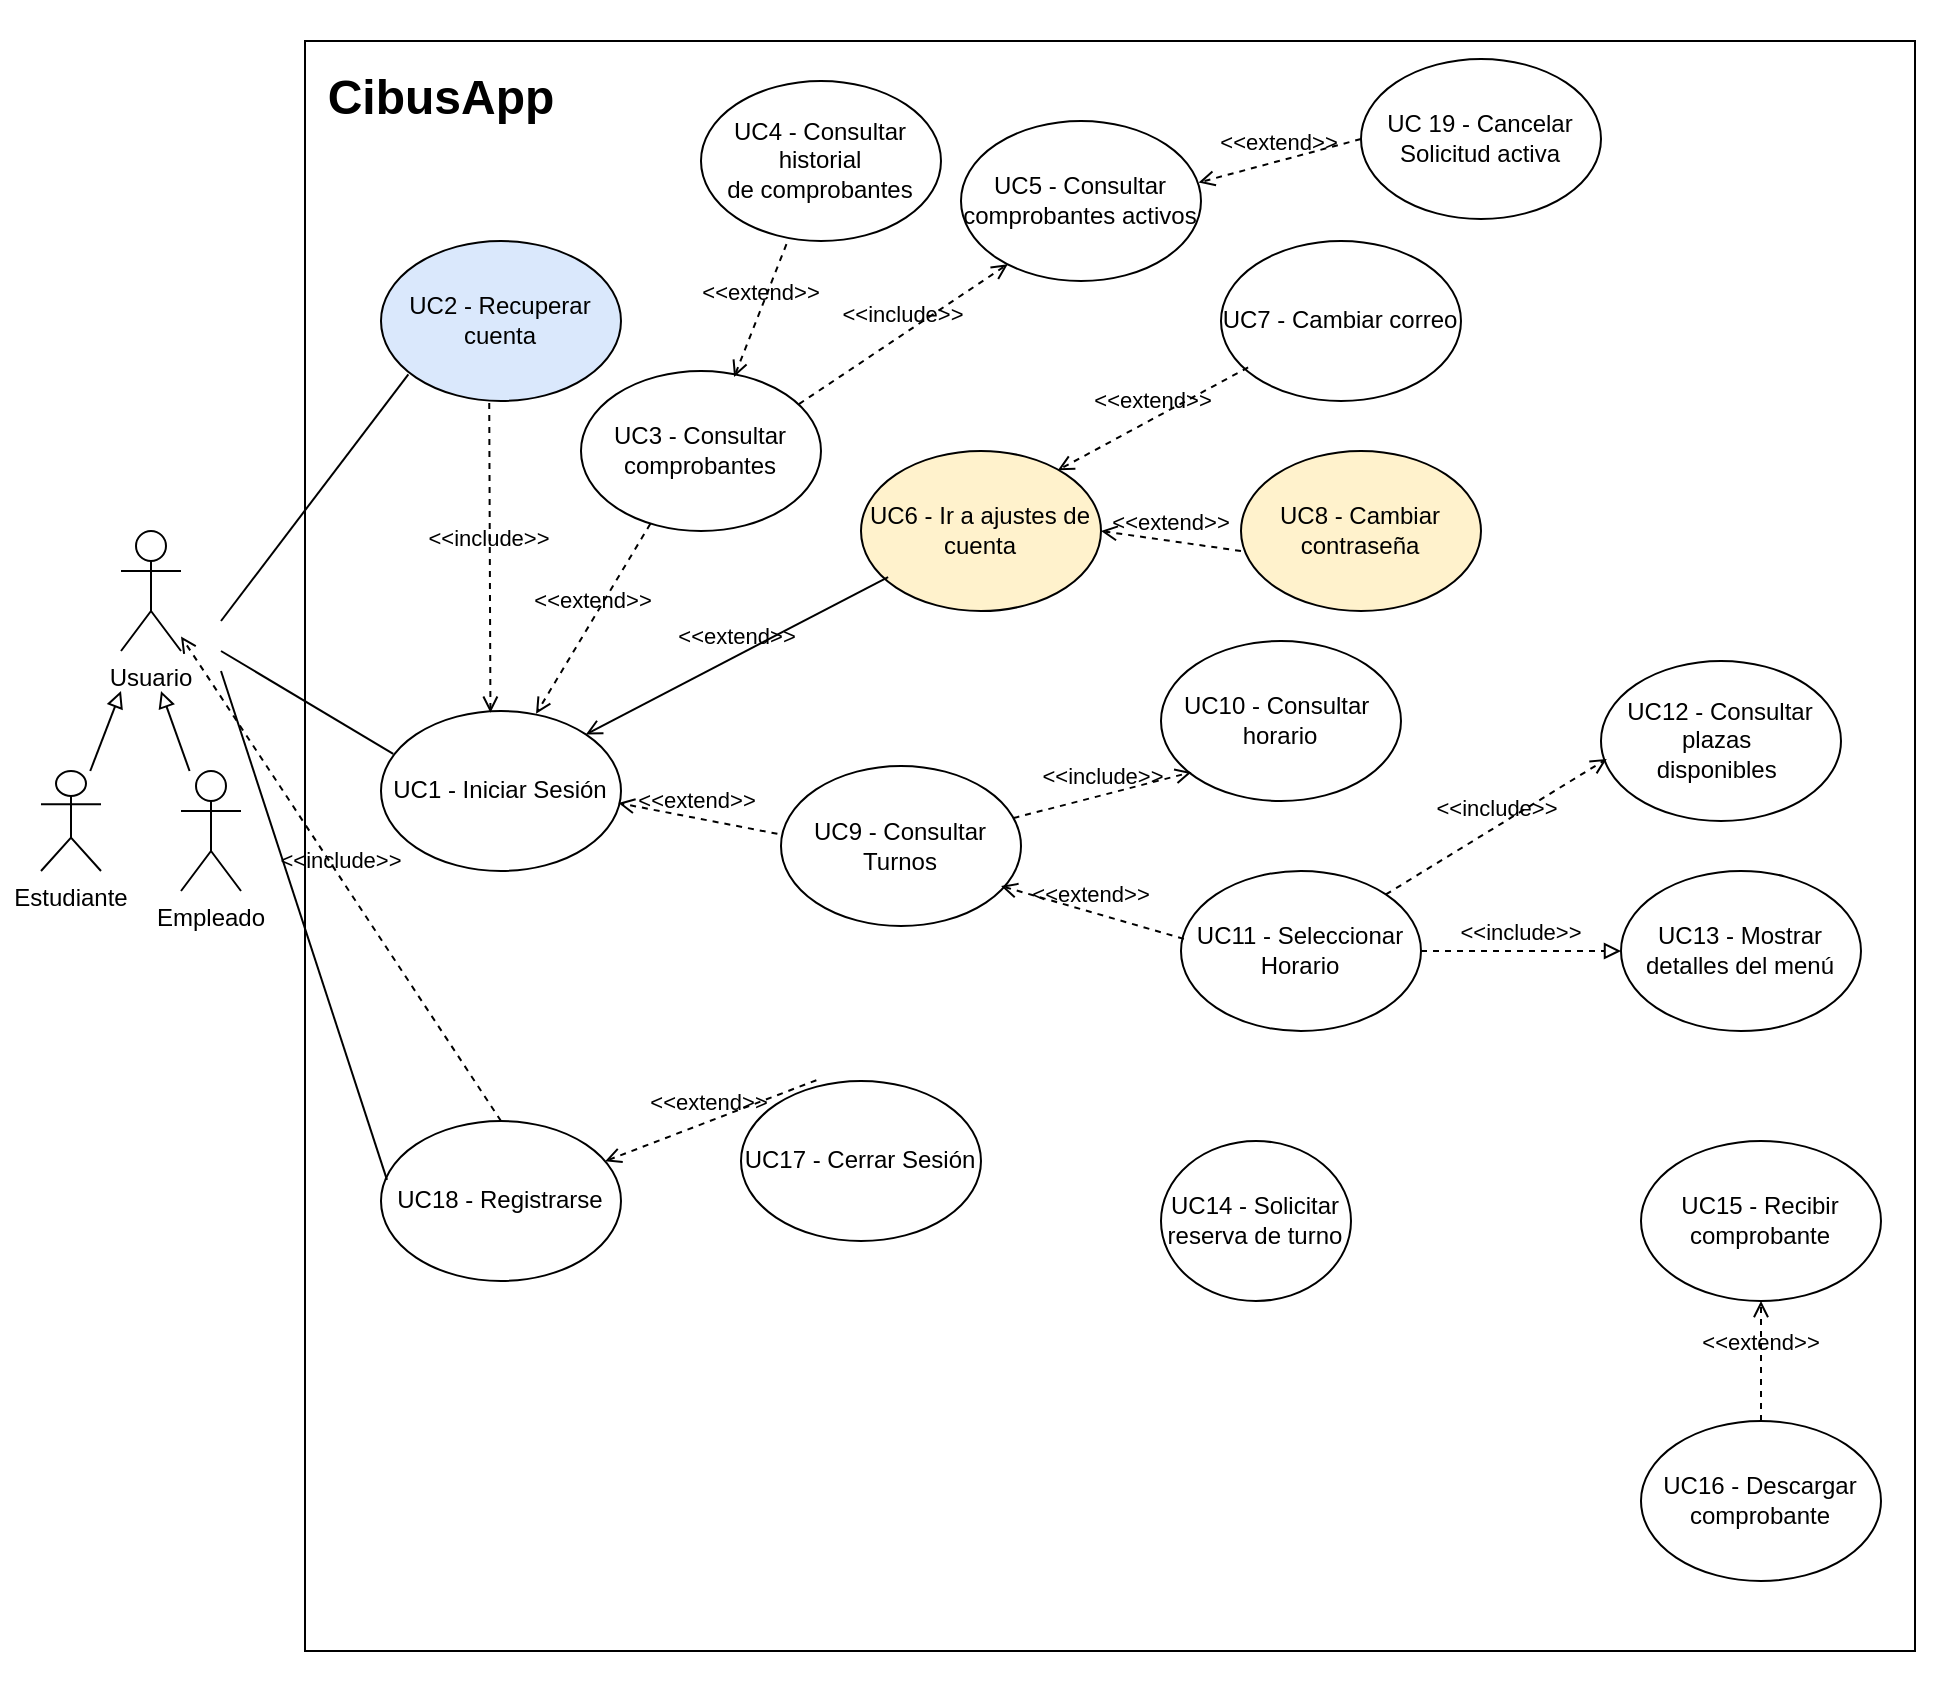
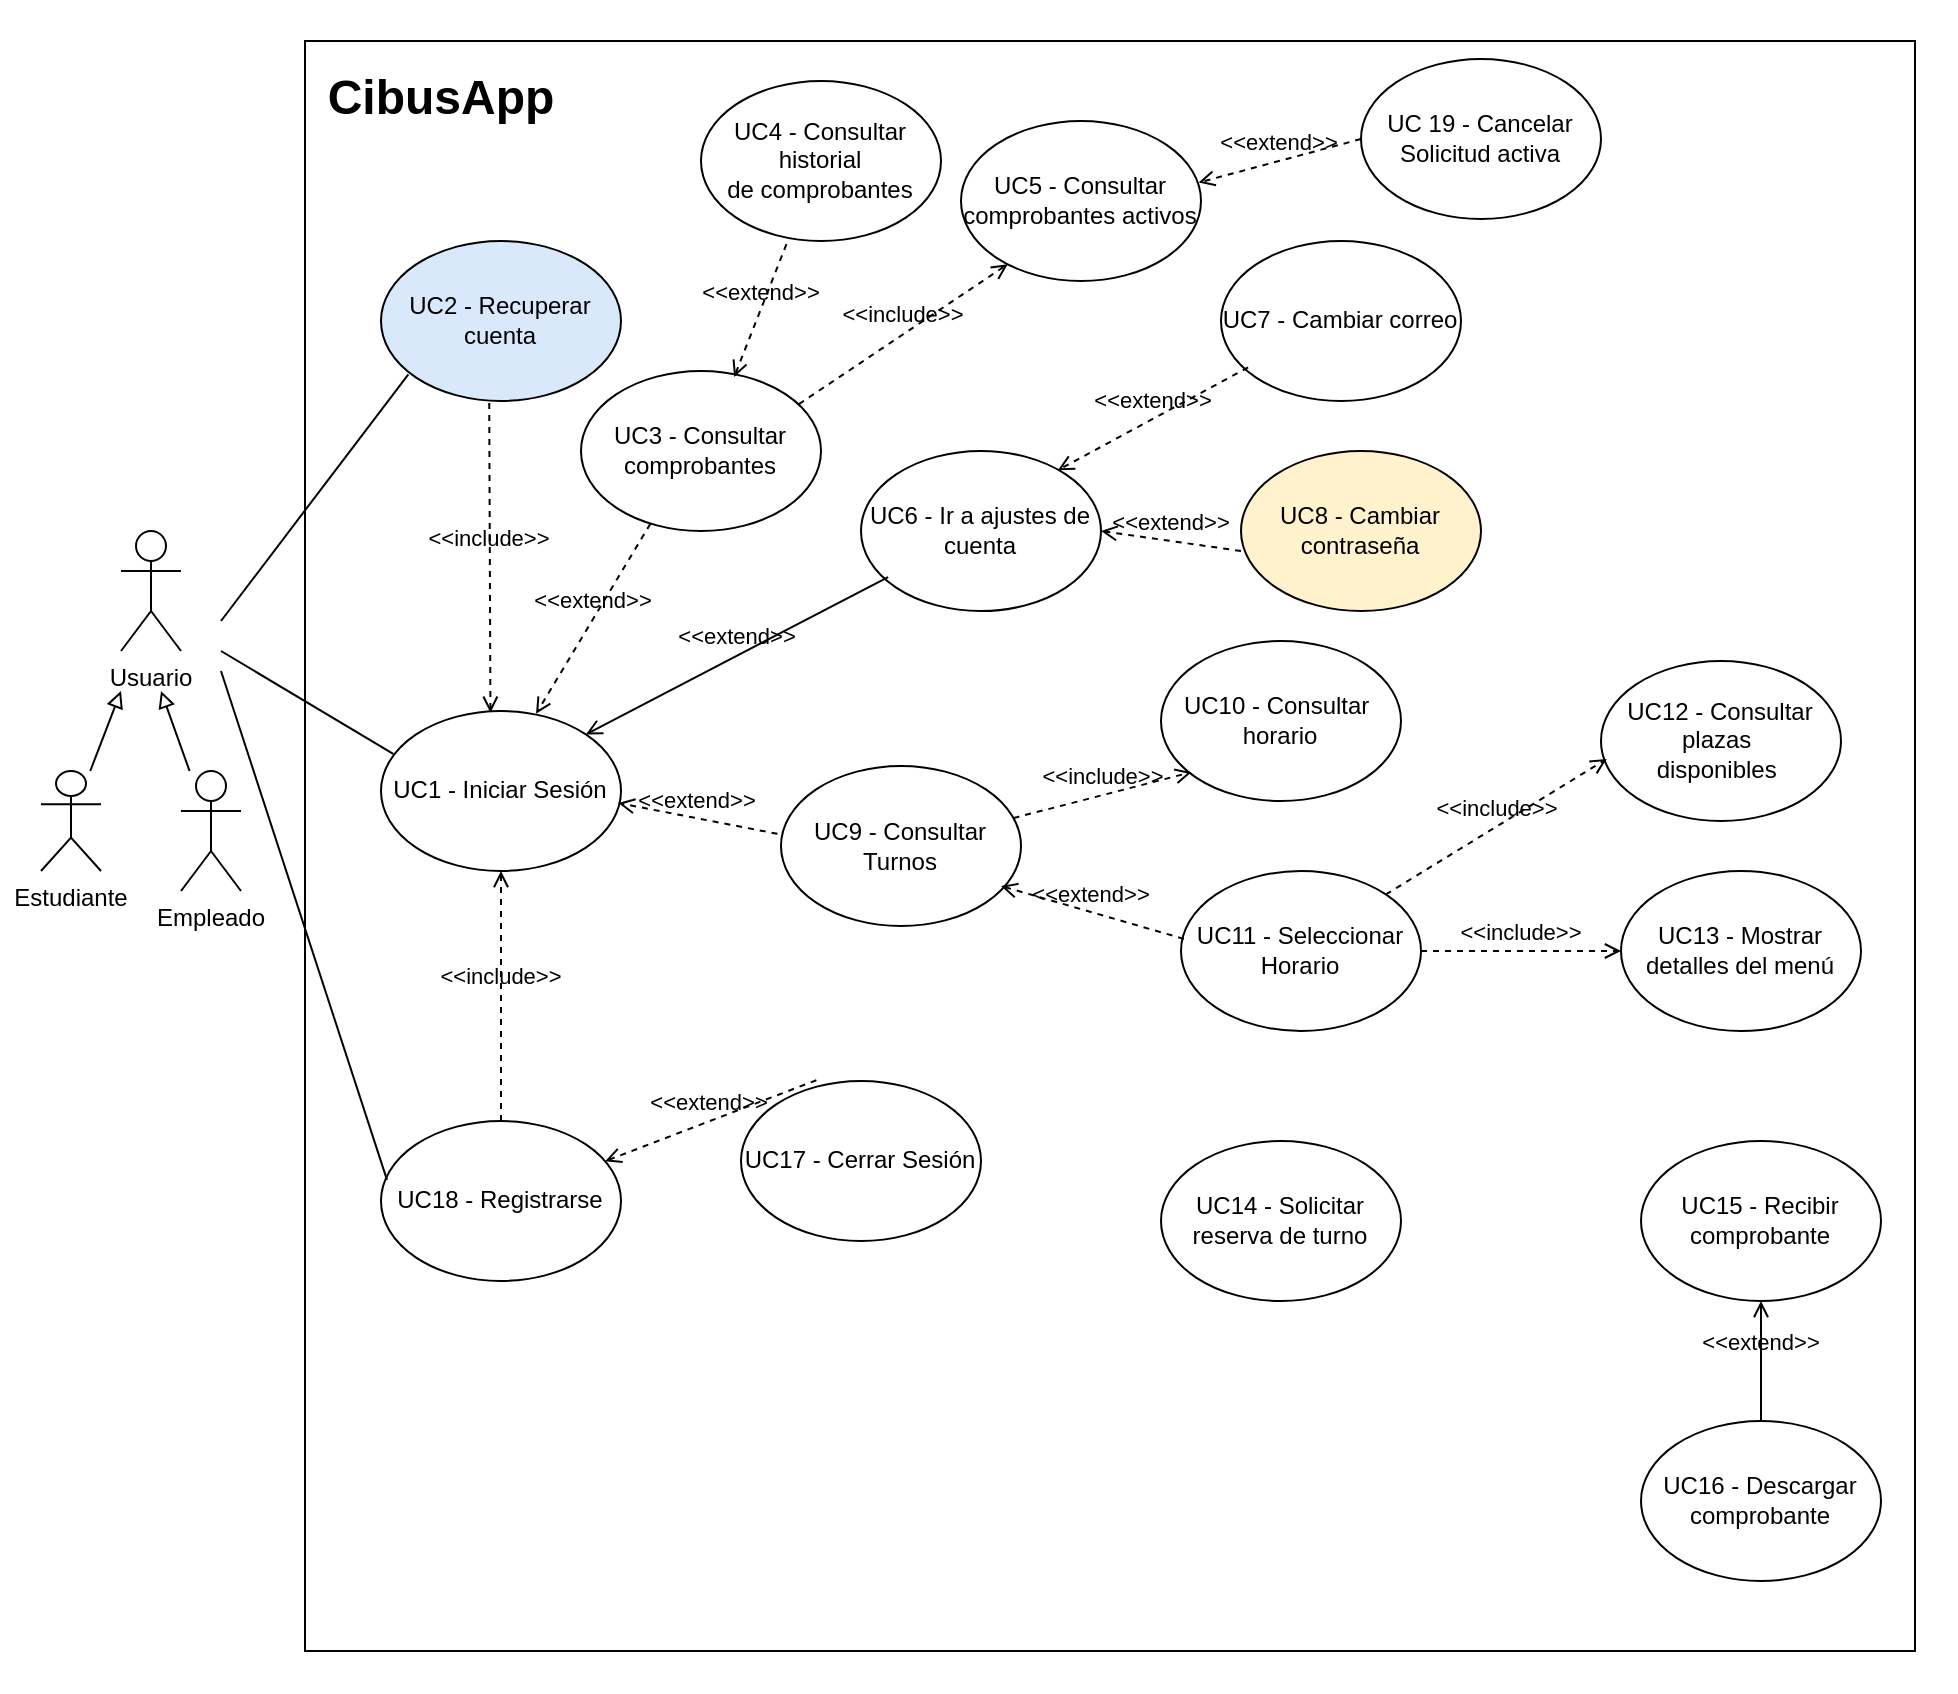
node "UC6 - Ir a ajustes de cuenta": fillcolor #fff2cc -> #ffffff
edge "UC18 - Registrarse" -> "Usuario": now "UC18 - Registrarse" -> "UC1 - Iniciar Sesión"
edge "UC11 - Seleccionar Horario" -> "UC13 - Mostrar detalles del menú": arrowhead block -> open
node "UC14 - Solicitar reserva de turno": size 190x160 -> 240x160
edge "UC16 - Descargar comprobante" -> "UC15 - Recibir comprobante": style dashed -> solid
